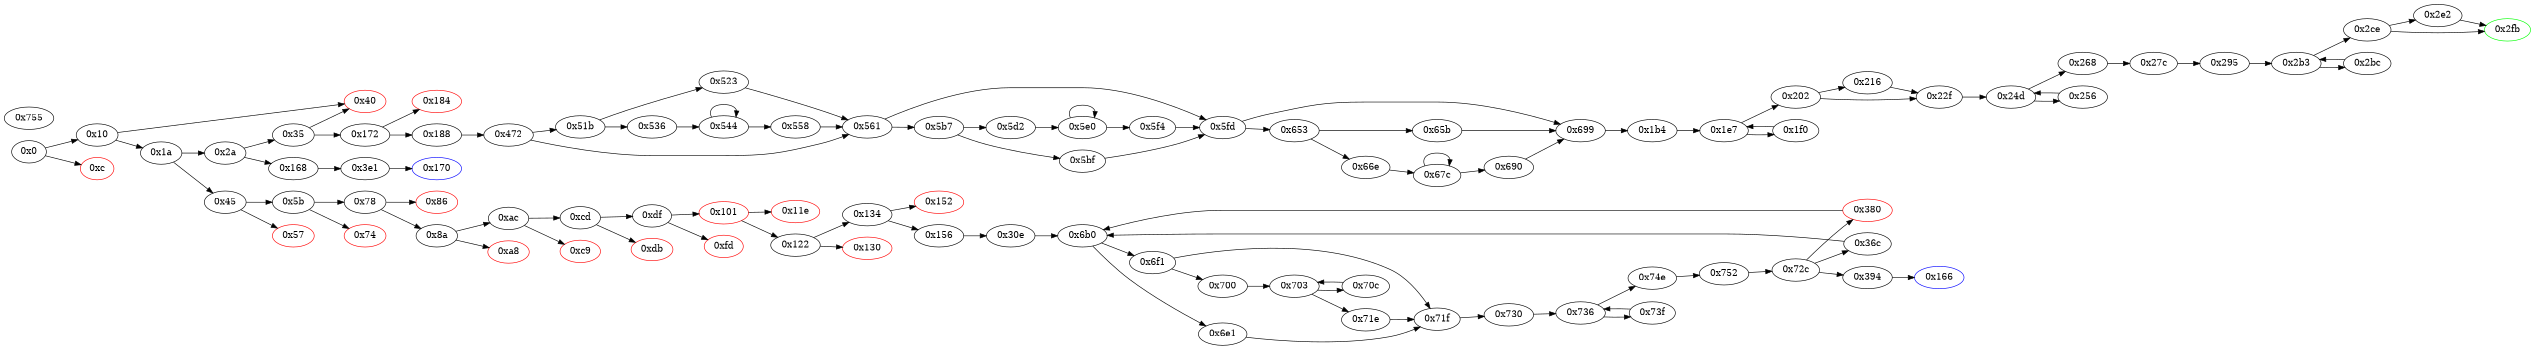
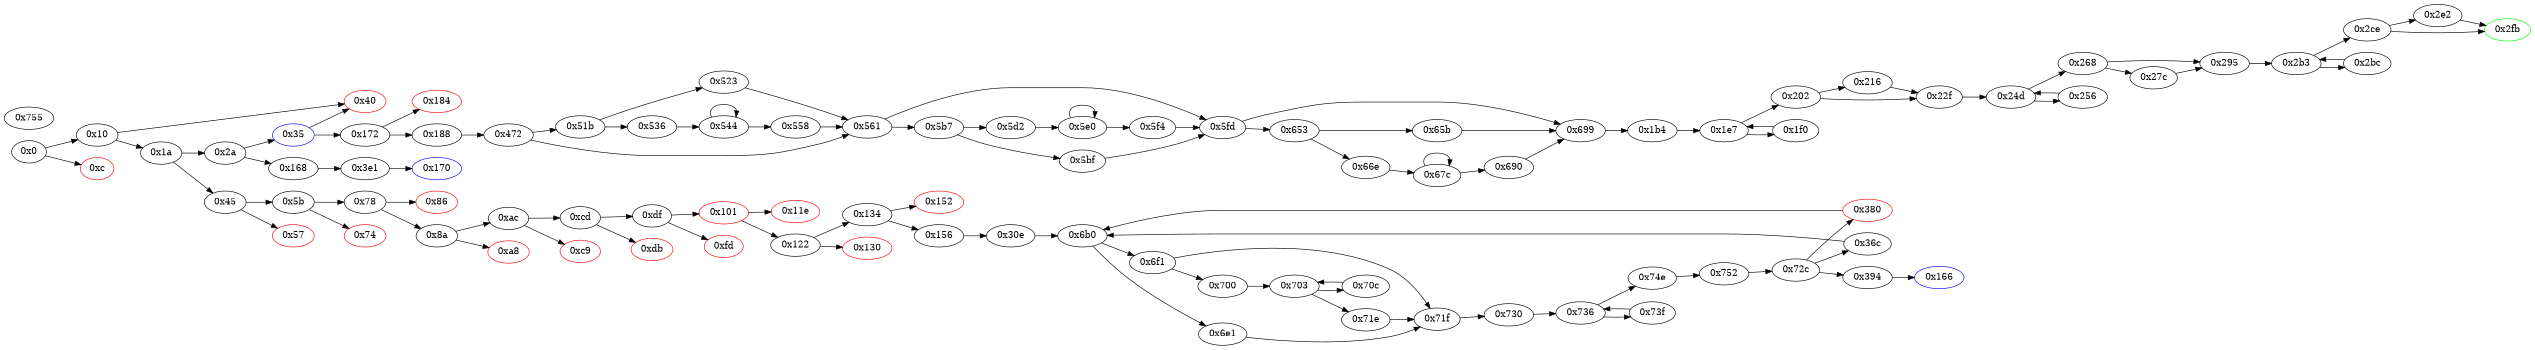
edge "0x268" -> "0x295": added
node "0x35": color black -> blue
